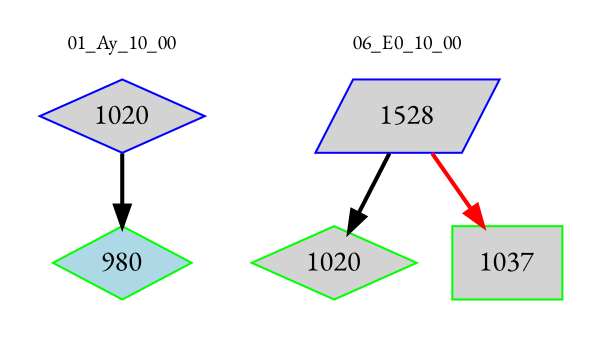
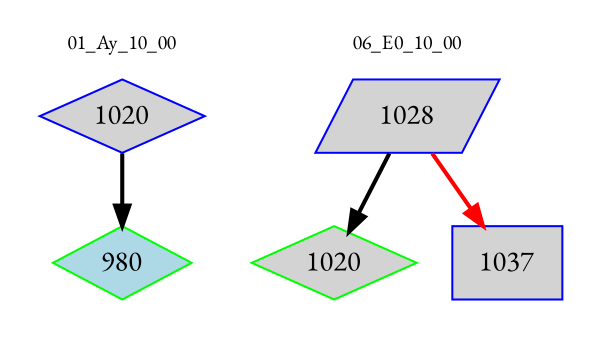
node "1528": label "1528" -> "1028"
node "1037": color green -> blue
